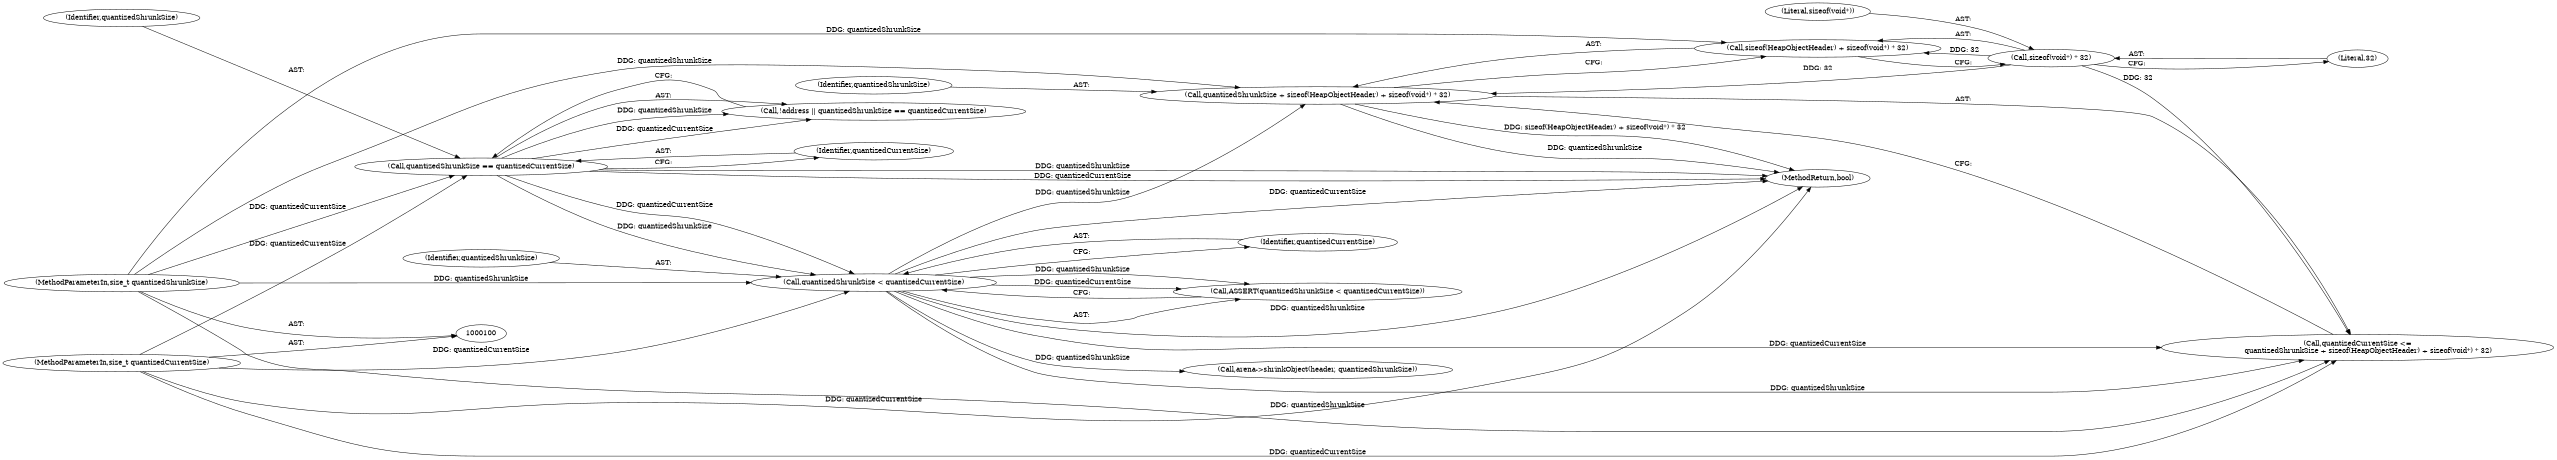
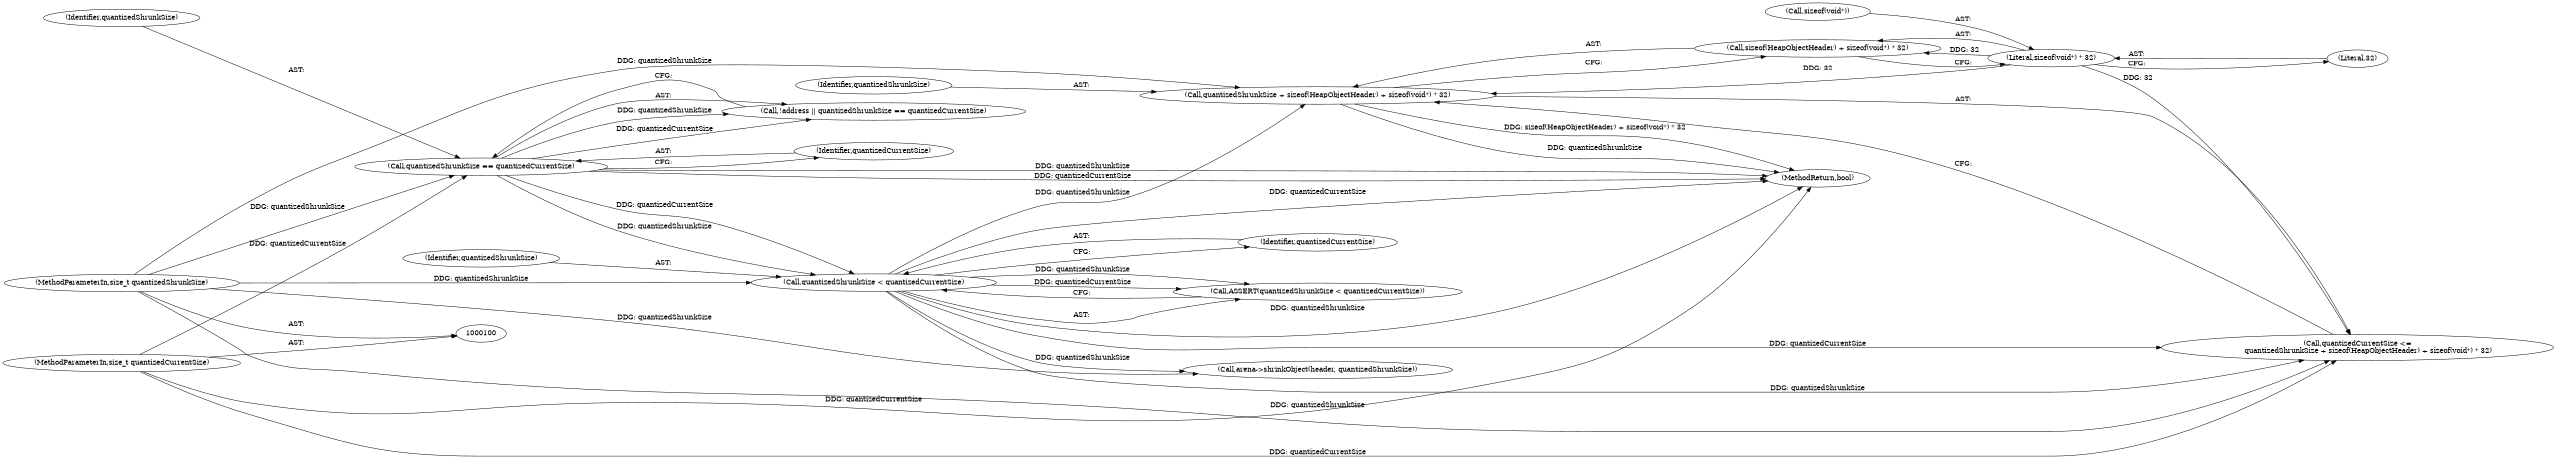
node "(Literal,sizeof(void*))": label "(Literal,sizeof(void*))" -> "(Call,sizeof(void*))"
edge "(MethodParameterIn,size_t quantizedShrunkSize)" -> "(Call,sizeof(HeapObjectHeader) + sizeof(void*) * 32)": now "(MethodParameterIn,size_t quantizedShrunkSize)" -> "(Call,arena->shrinkObject(header, quantizedShrunkSize))"
node "(Call,sizeof(void*) * 32)": label "(Call,sizeof(void*) * 32)" -> "(Literal,sizeof(void*) * 32)"
edge "(MethodParameterIn,size_t quantizedShrunkSize)" -> "(Call,quantizedShrunkSize == quantizedCurrentSize)": label "DDG: quantizedCurrentSize" -> "DDG: quantizedShrunkSize"
edge "(MethodParameterIn,size_t quantizedCurrentSize)" -> "(Call,quantizedShrunkSize < quantizedCurrentSize)": removed, label "DDG: quantizedCurrentSize"
